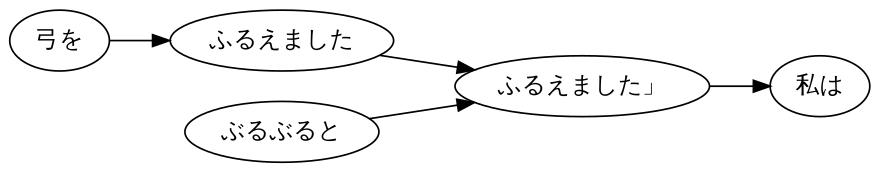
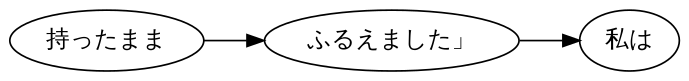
node "弓を": removed
node "ふるえました": label "ふるえました" -> "持ったまま"
node "ぶるぶると": removed
